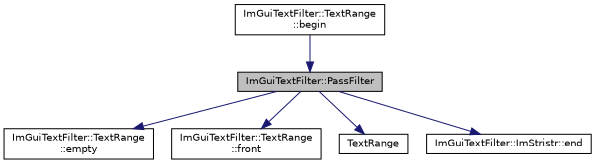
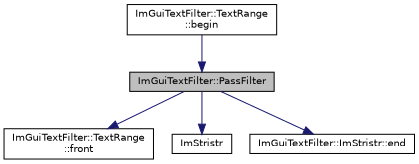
node "ImGuiTextFilter::TextRange ::empty": removed
node "TextRange": label "TextRange" -> "ImStristr"
